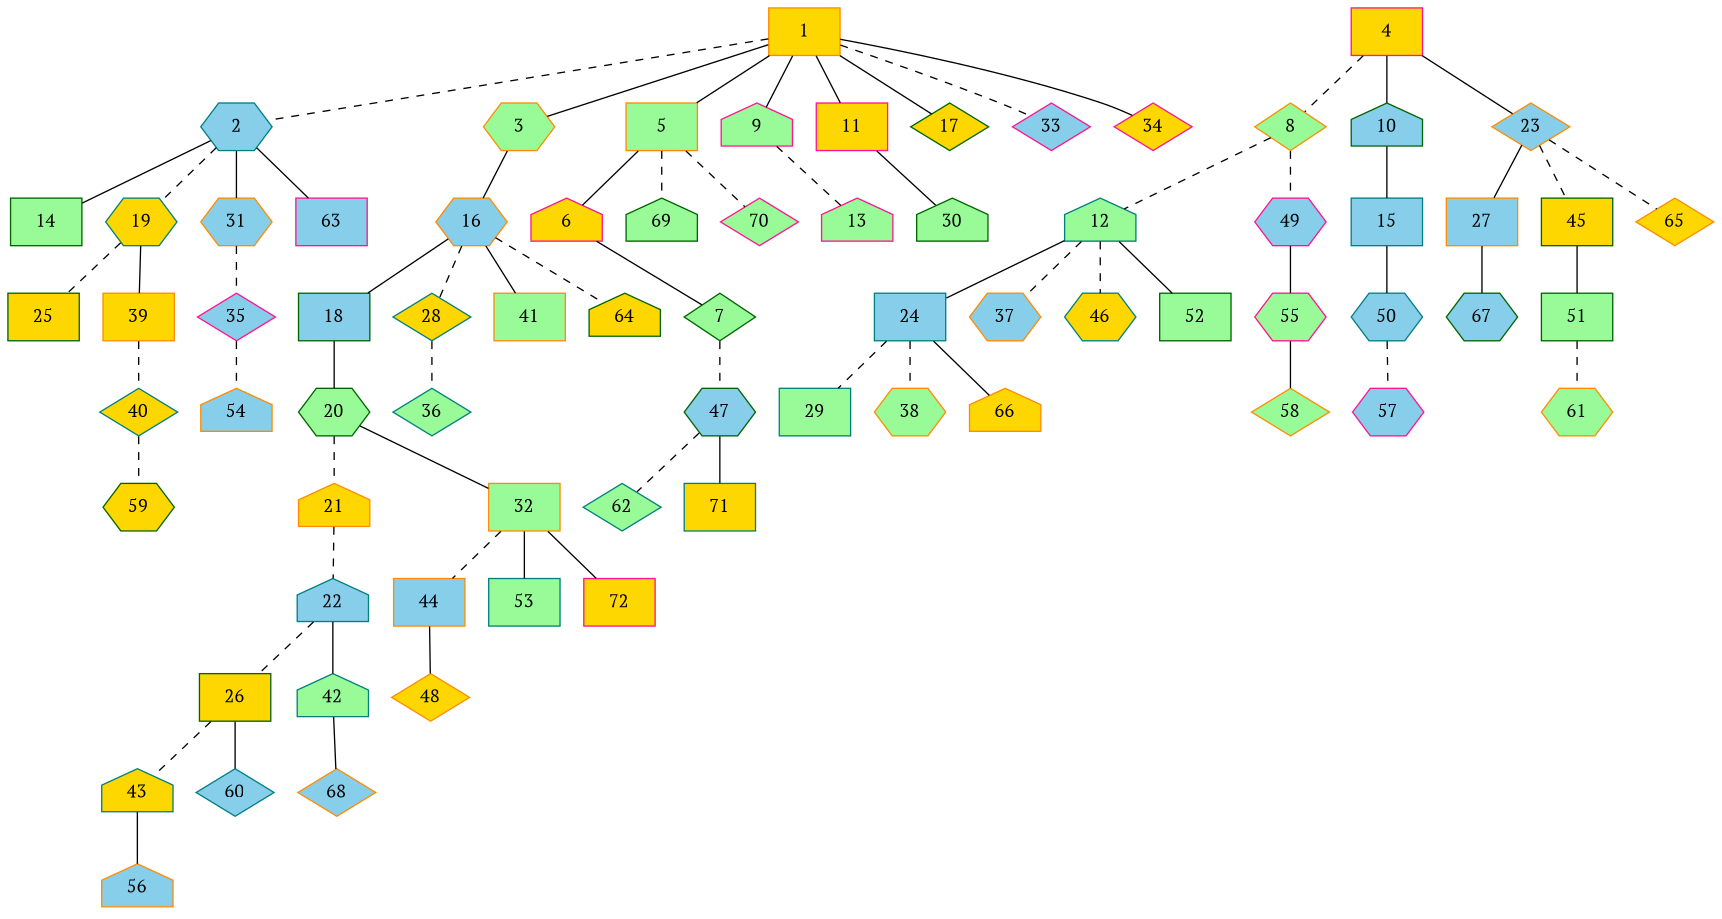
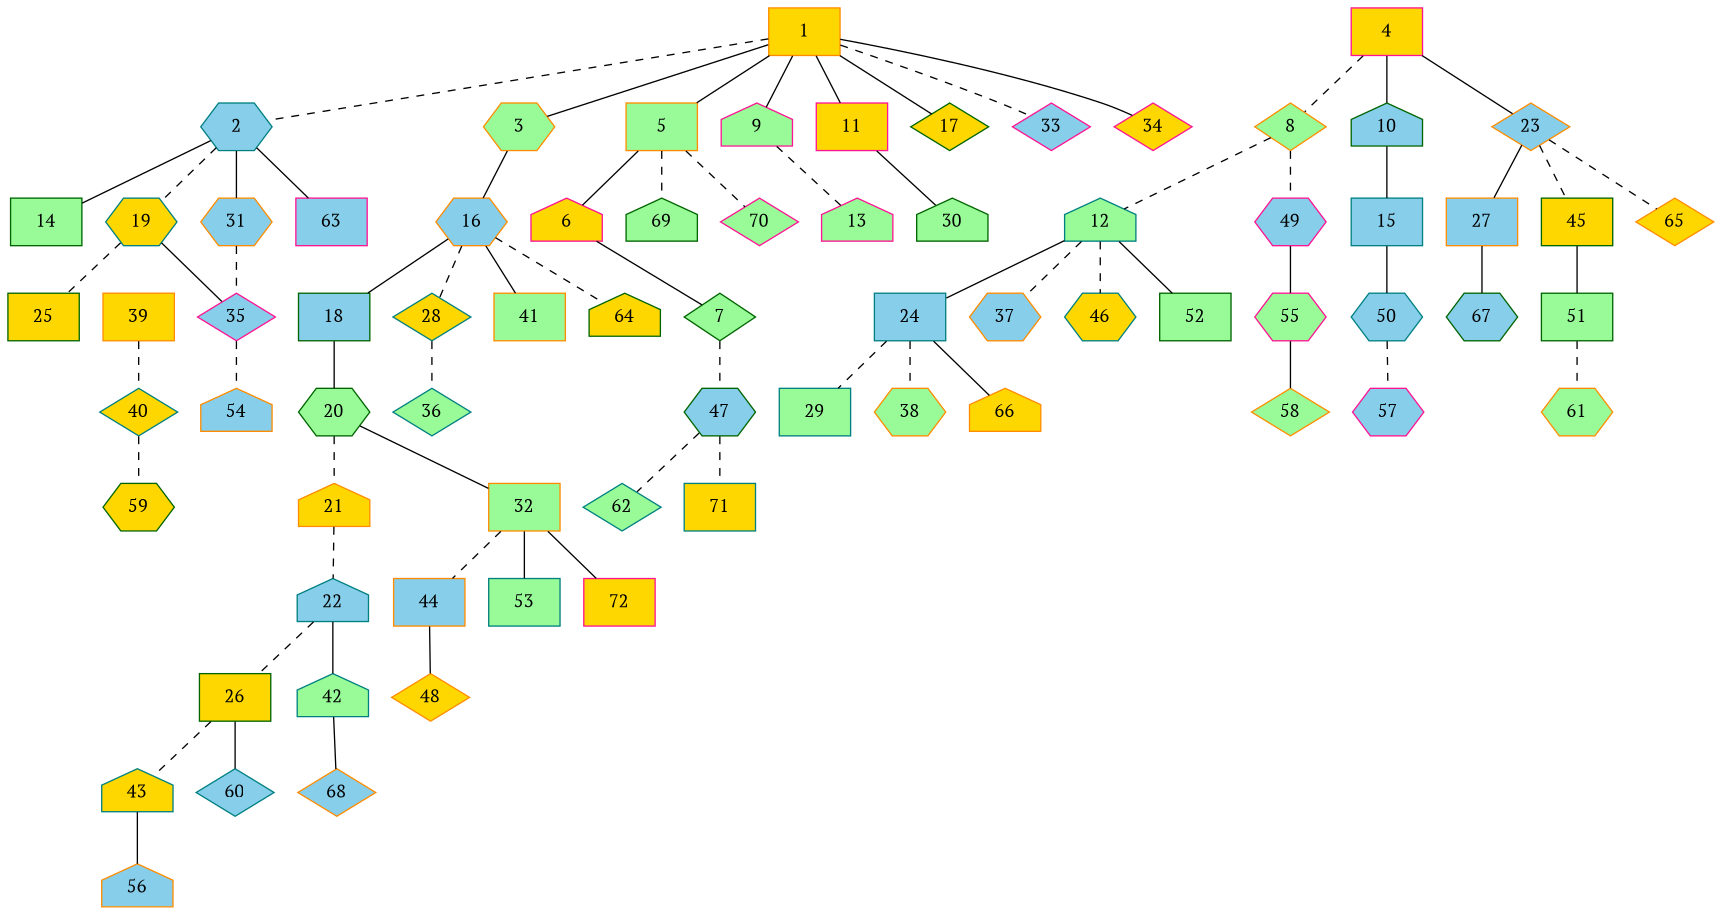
edge "19" -- "39": now "19" -- "35"
edge "47" -- "71": style solid -> dashed
